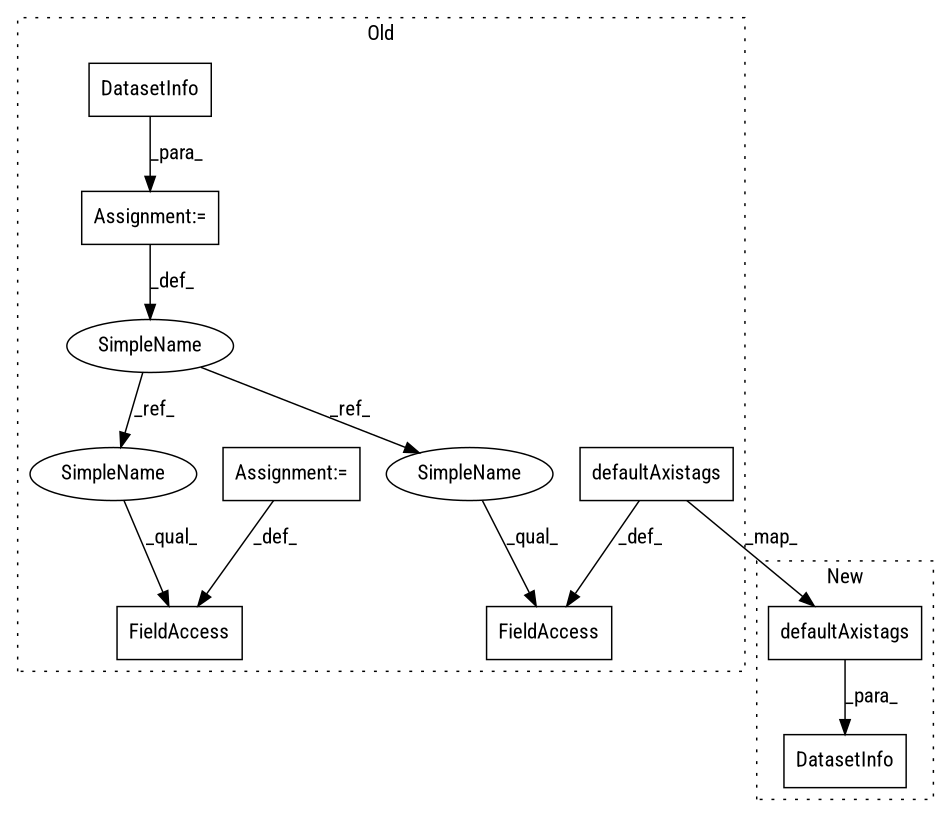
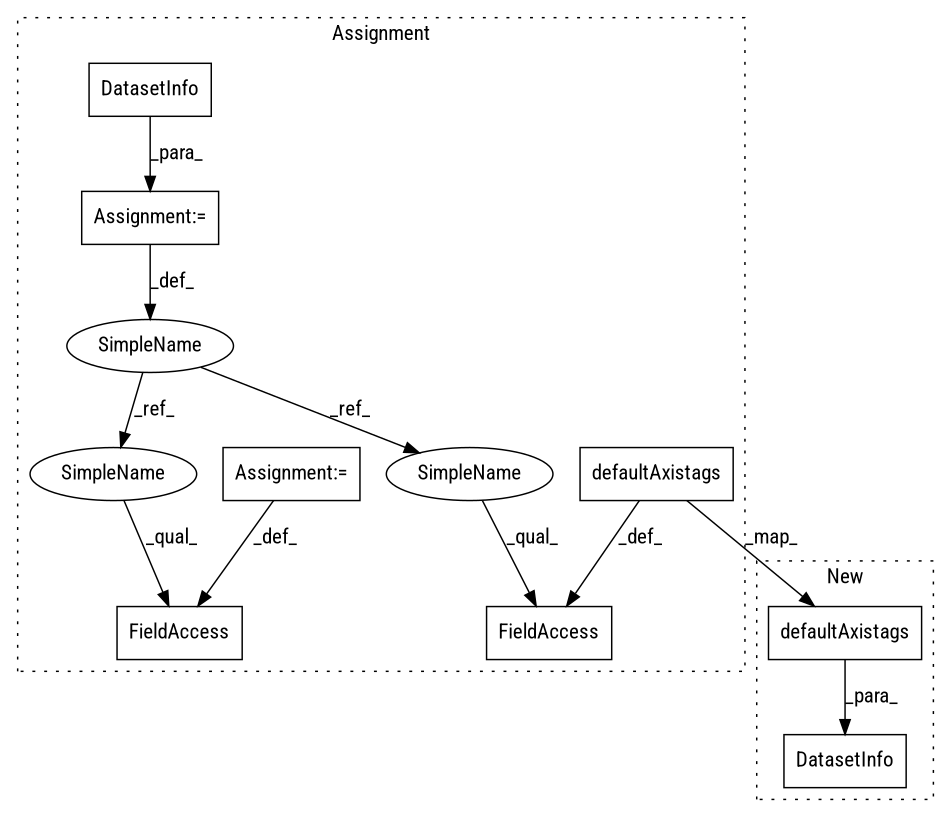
cluster "Old": label "Old" -> "Assignment"
